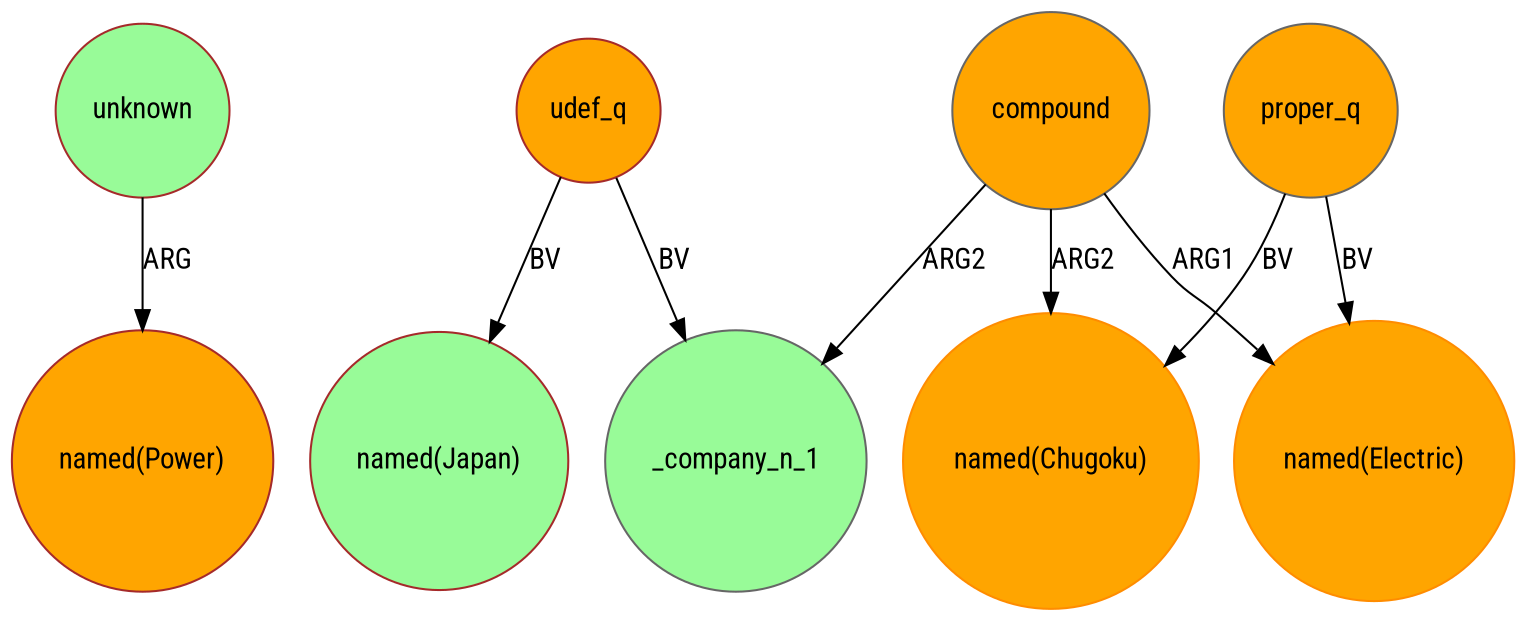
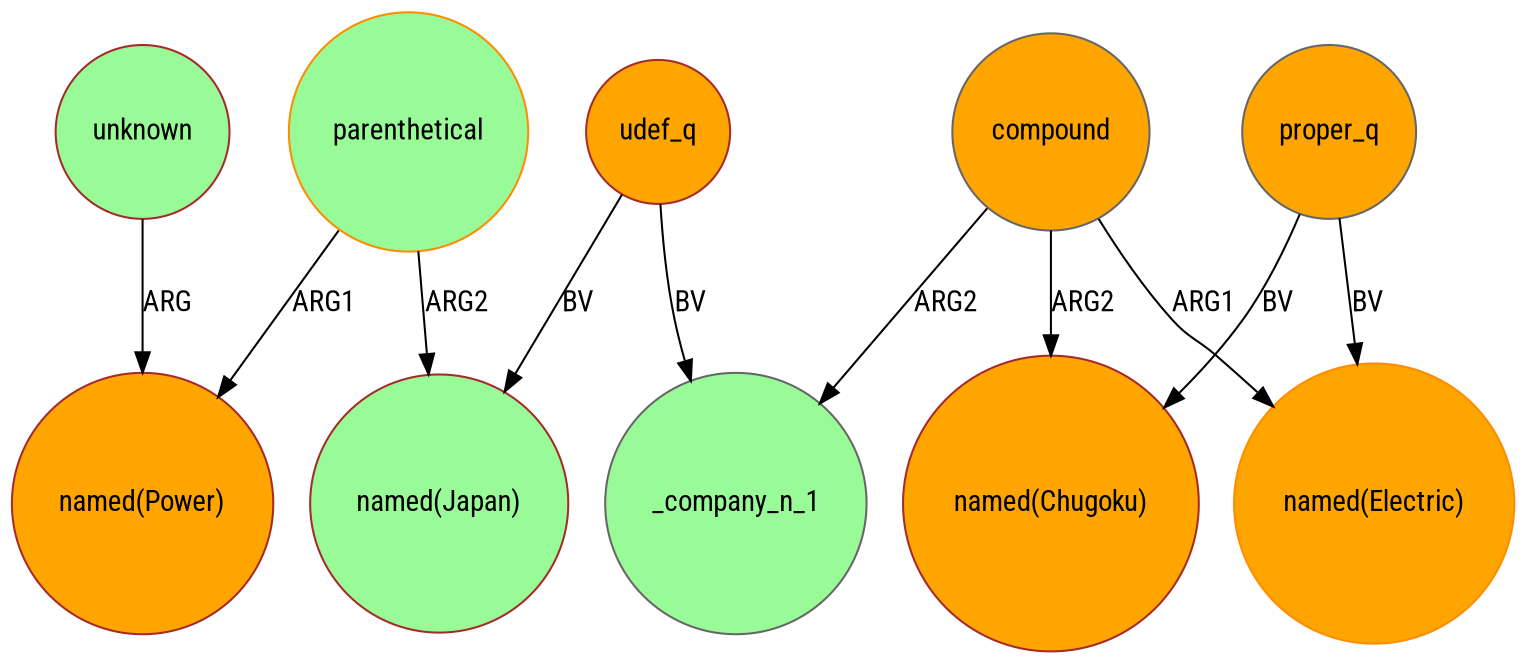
node "parenthetical": added
node "named(Chugoku)": color darkorange -> brown
